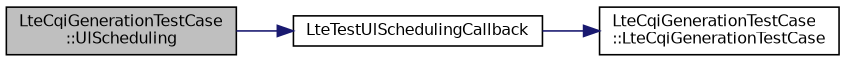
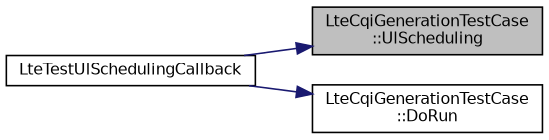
edge "LteCqiGenerationTestCase ::UlScheduling" -> "LteTestUlSchedulingCallback": reversed
node "LteCqiGenerationTestCase ::LteCqiGenerationTestCase": label "LteCqiGenerationTestCase ::LteCqiGenerationTestCase" -> "LteCqiGenerationTestCase ::DoRun"
